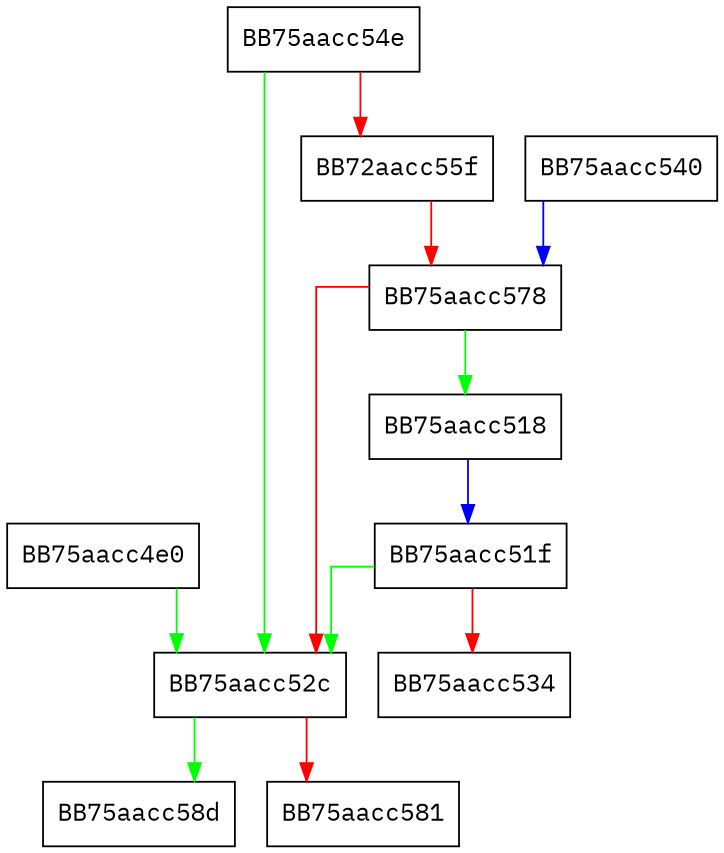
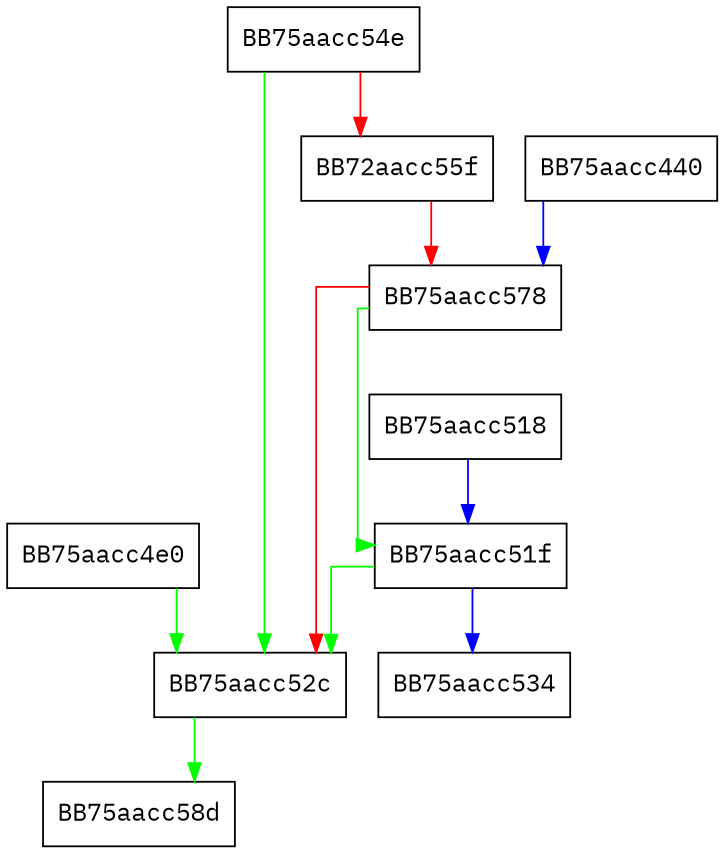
node "BB75aacc540": label "BB75aacc540" -> "BB75aacc440"
edge "BB75aacc578" -> "BB75aacc518": now "BB75aacc578" -> "BB75aacc51f"
edge "BB75aacc51f" -> "BB75aacc534": color red -> blue
node "BB75aacc581": removed
